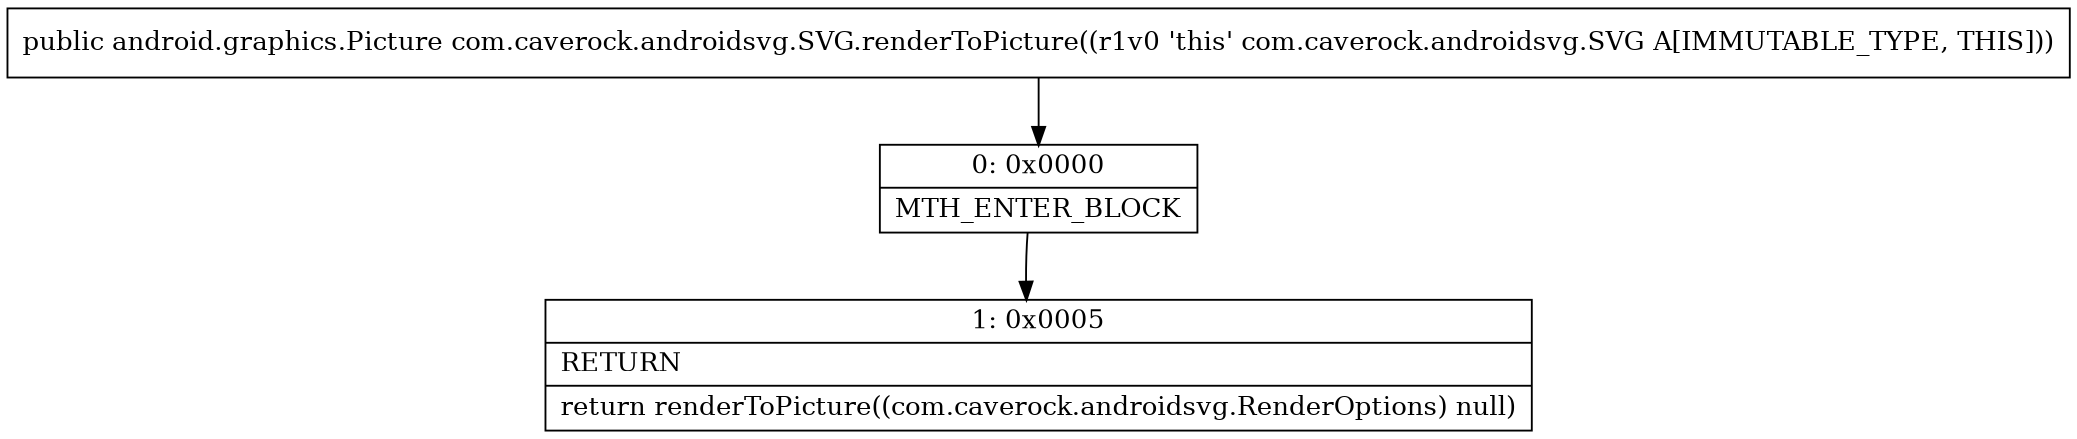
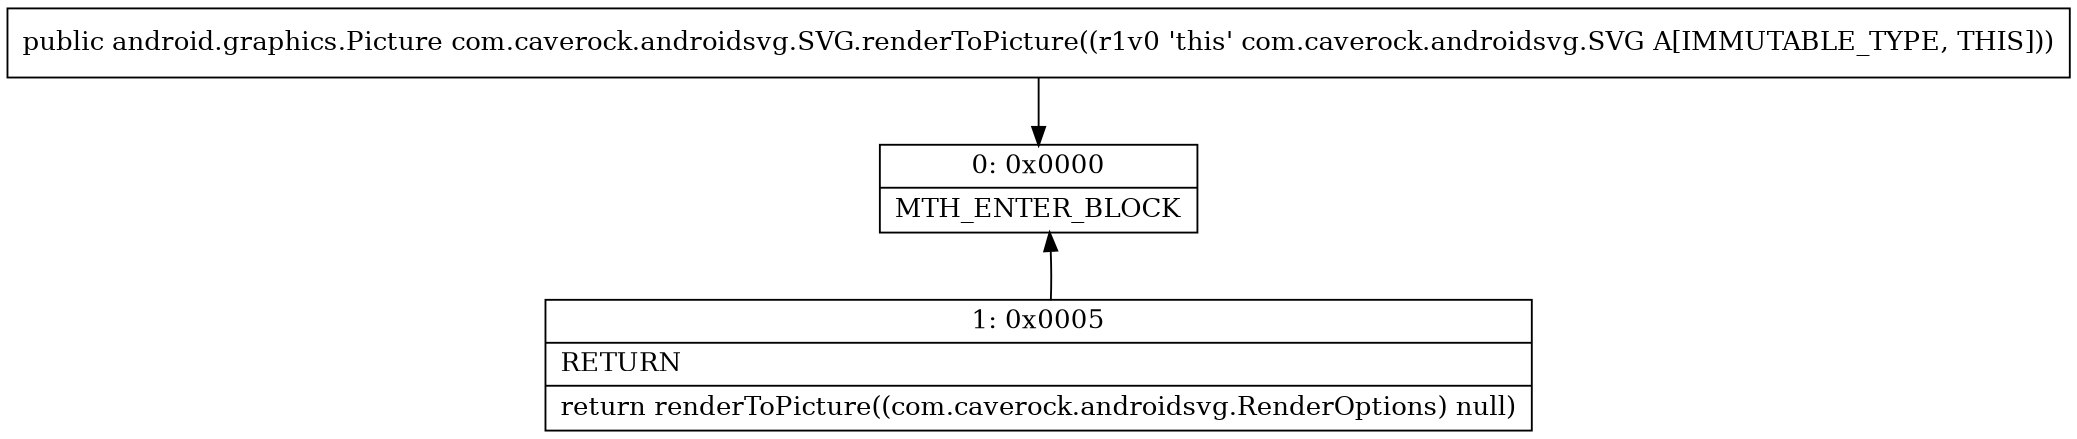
edge "0: 0x0000" -> "1: 0x0005": reversed
